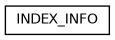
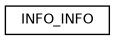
node "INDEX_INFO": label "INDEX_INFO" -> "INFO_INFO"
